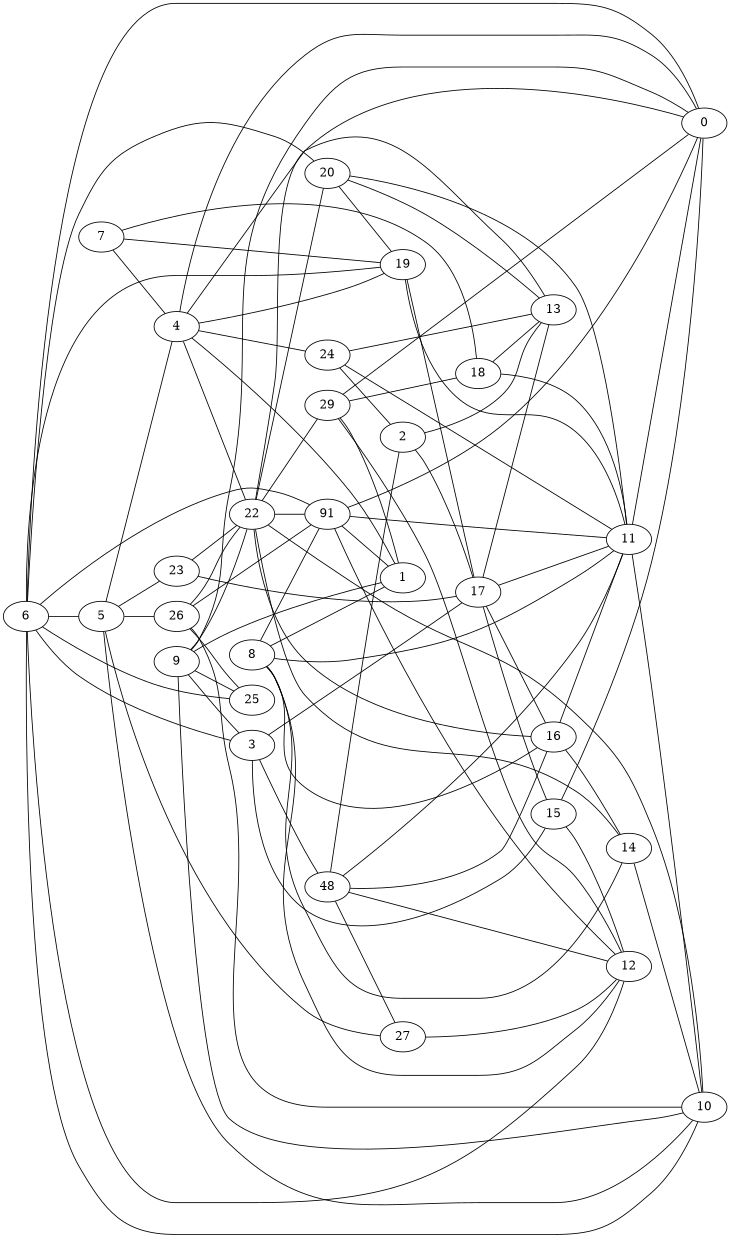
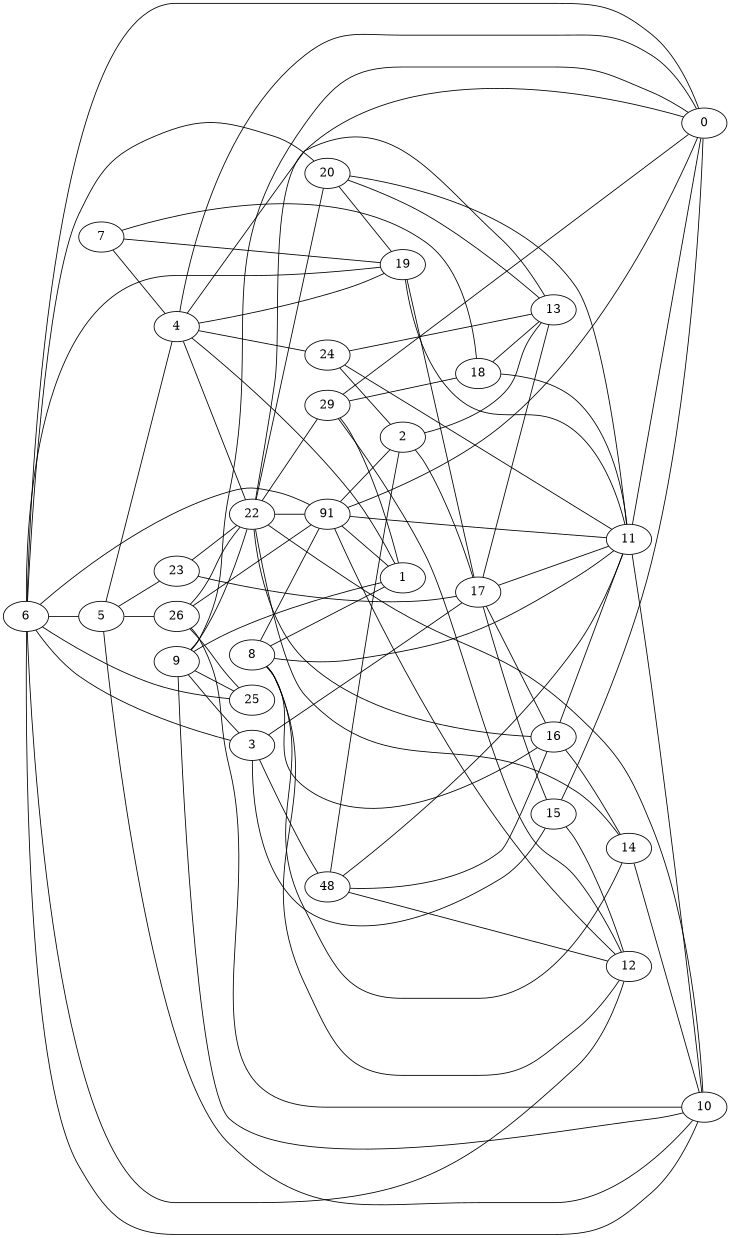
edge "2" -- "91": added
node "27": removed
